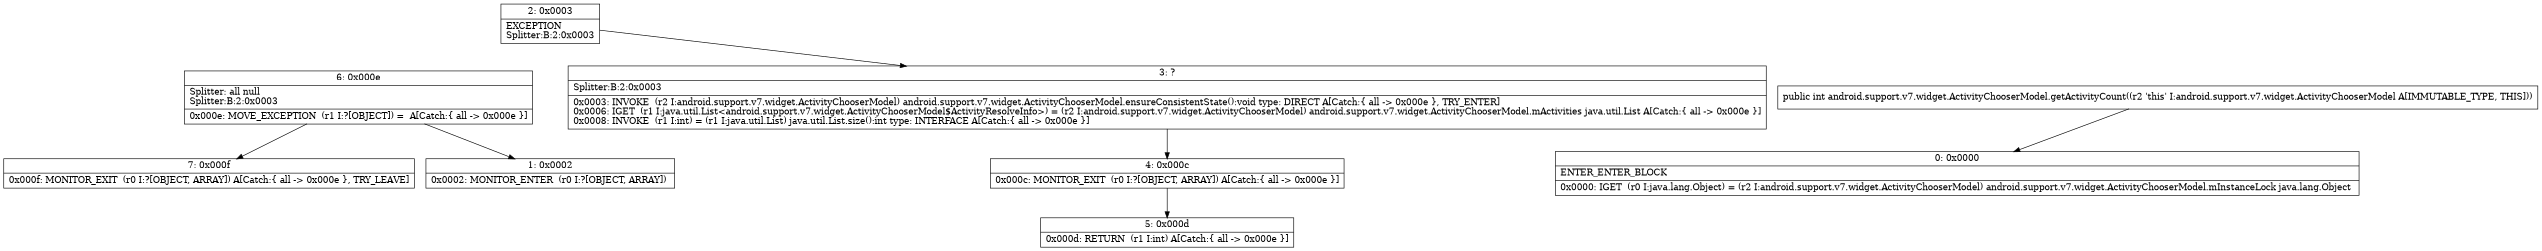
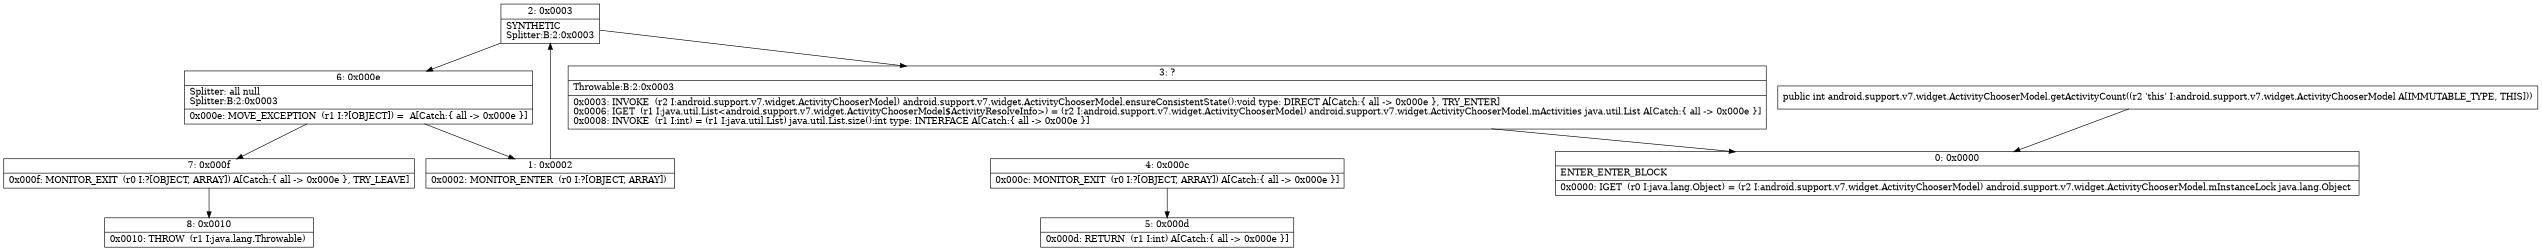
node "2: 0x0003": text "EXCEPTION" -> "SYNTHETIC"
edge "2: 0x0003" -> "6: 0x000e": added
node "3: ?": text "Splitter:B:2:0x0003" -> "Throwable:B:2:0x0003"
edge "1: 0x0002" -> "2: 0x0003": added
edge "3: ?" -> "4: 0x000c": now "3: ?" -> "0: 0x0000"
node "8: 0x0010": added
